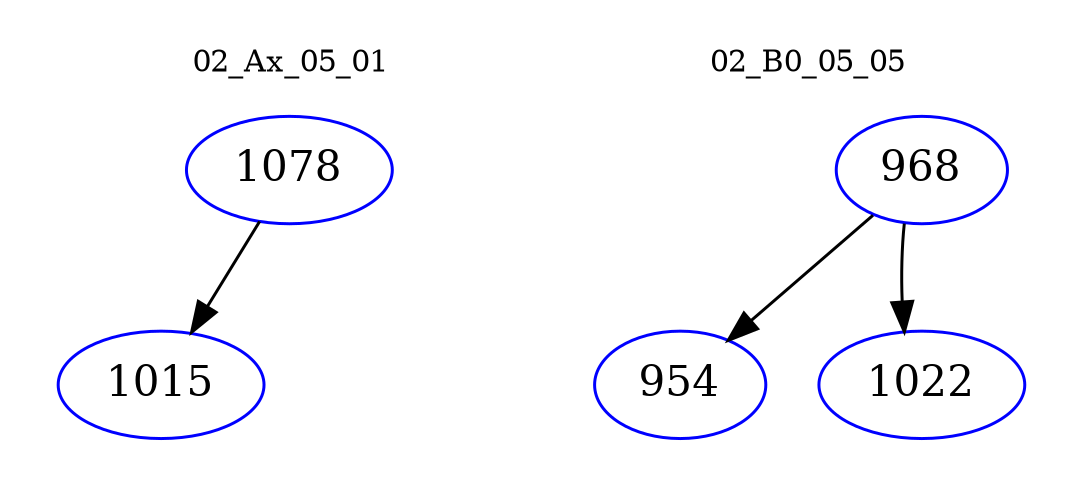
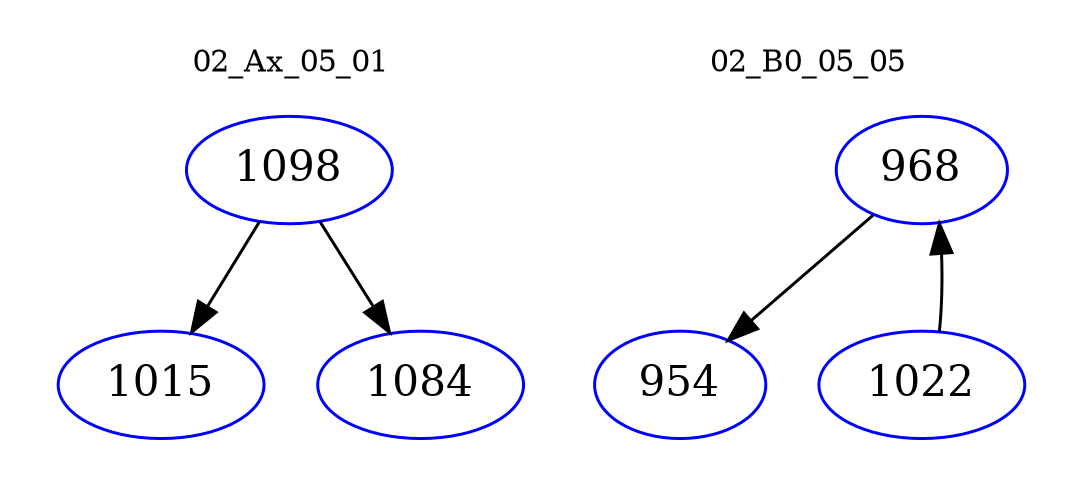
node "1078": label "1078" -> "1098"
edge "968" -> "1022": reversed
node "1084": added
